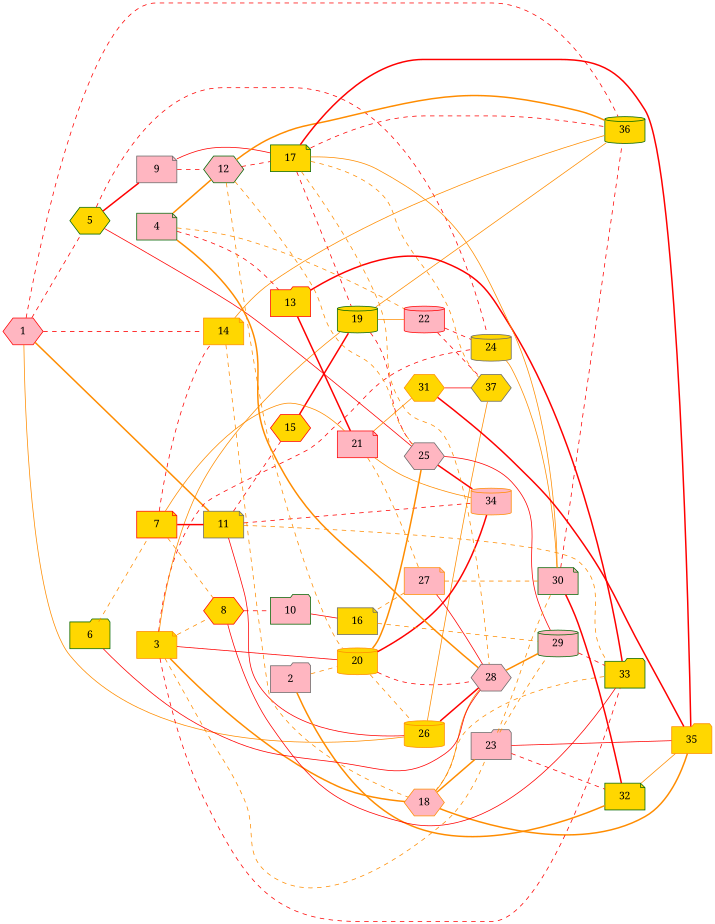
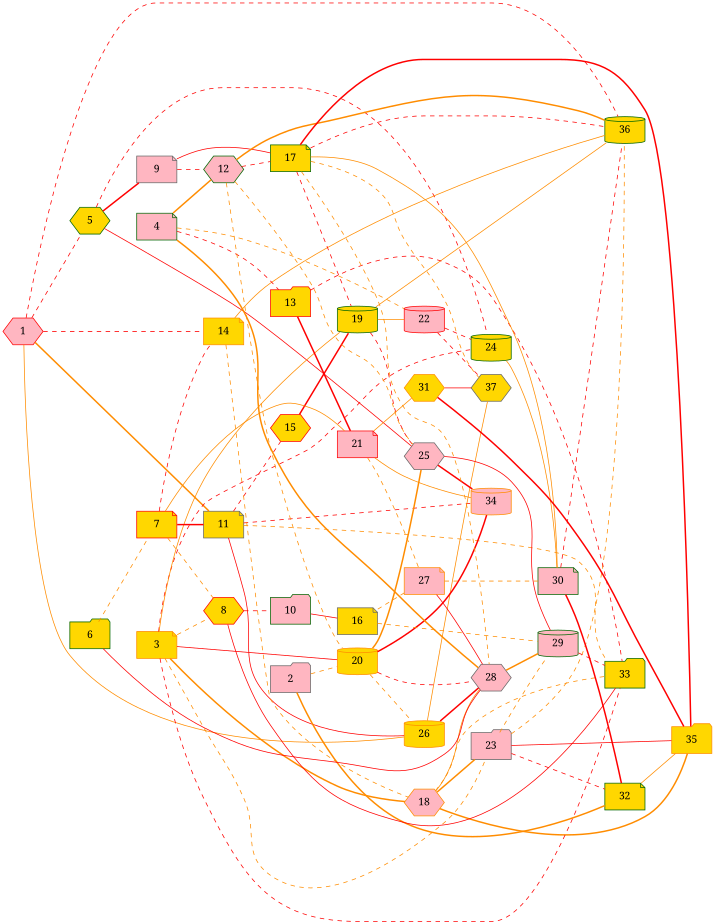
node "24": color gray40 -> darkgreen
edge "13" -- "33": style bold -> dashed
edge "30" -- "23": now "36" -- "23"
